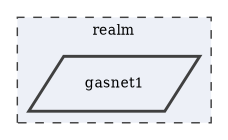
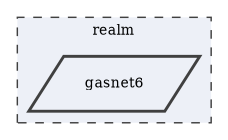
node "gasnet1": label "gasnet1" -> "gasnet6"
